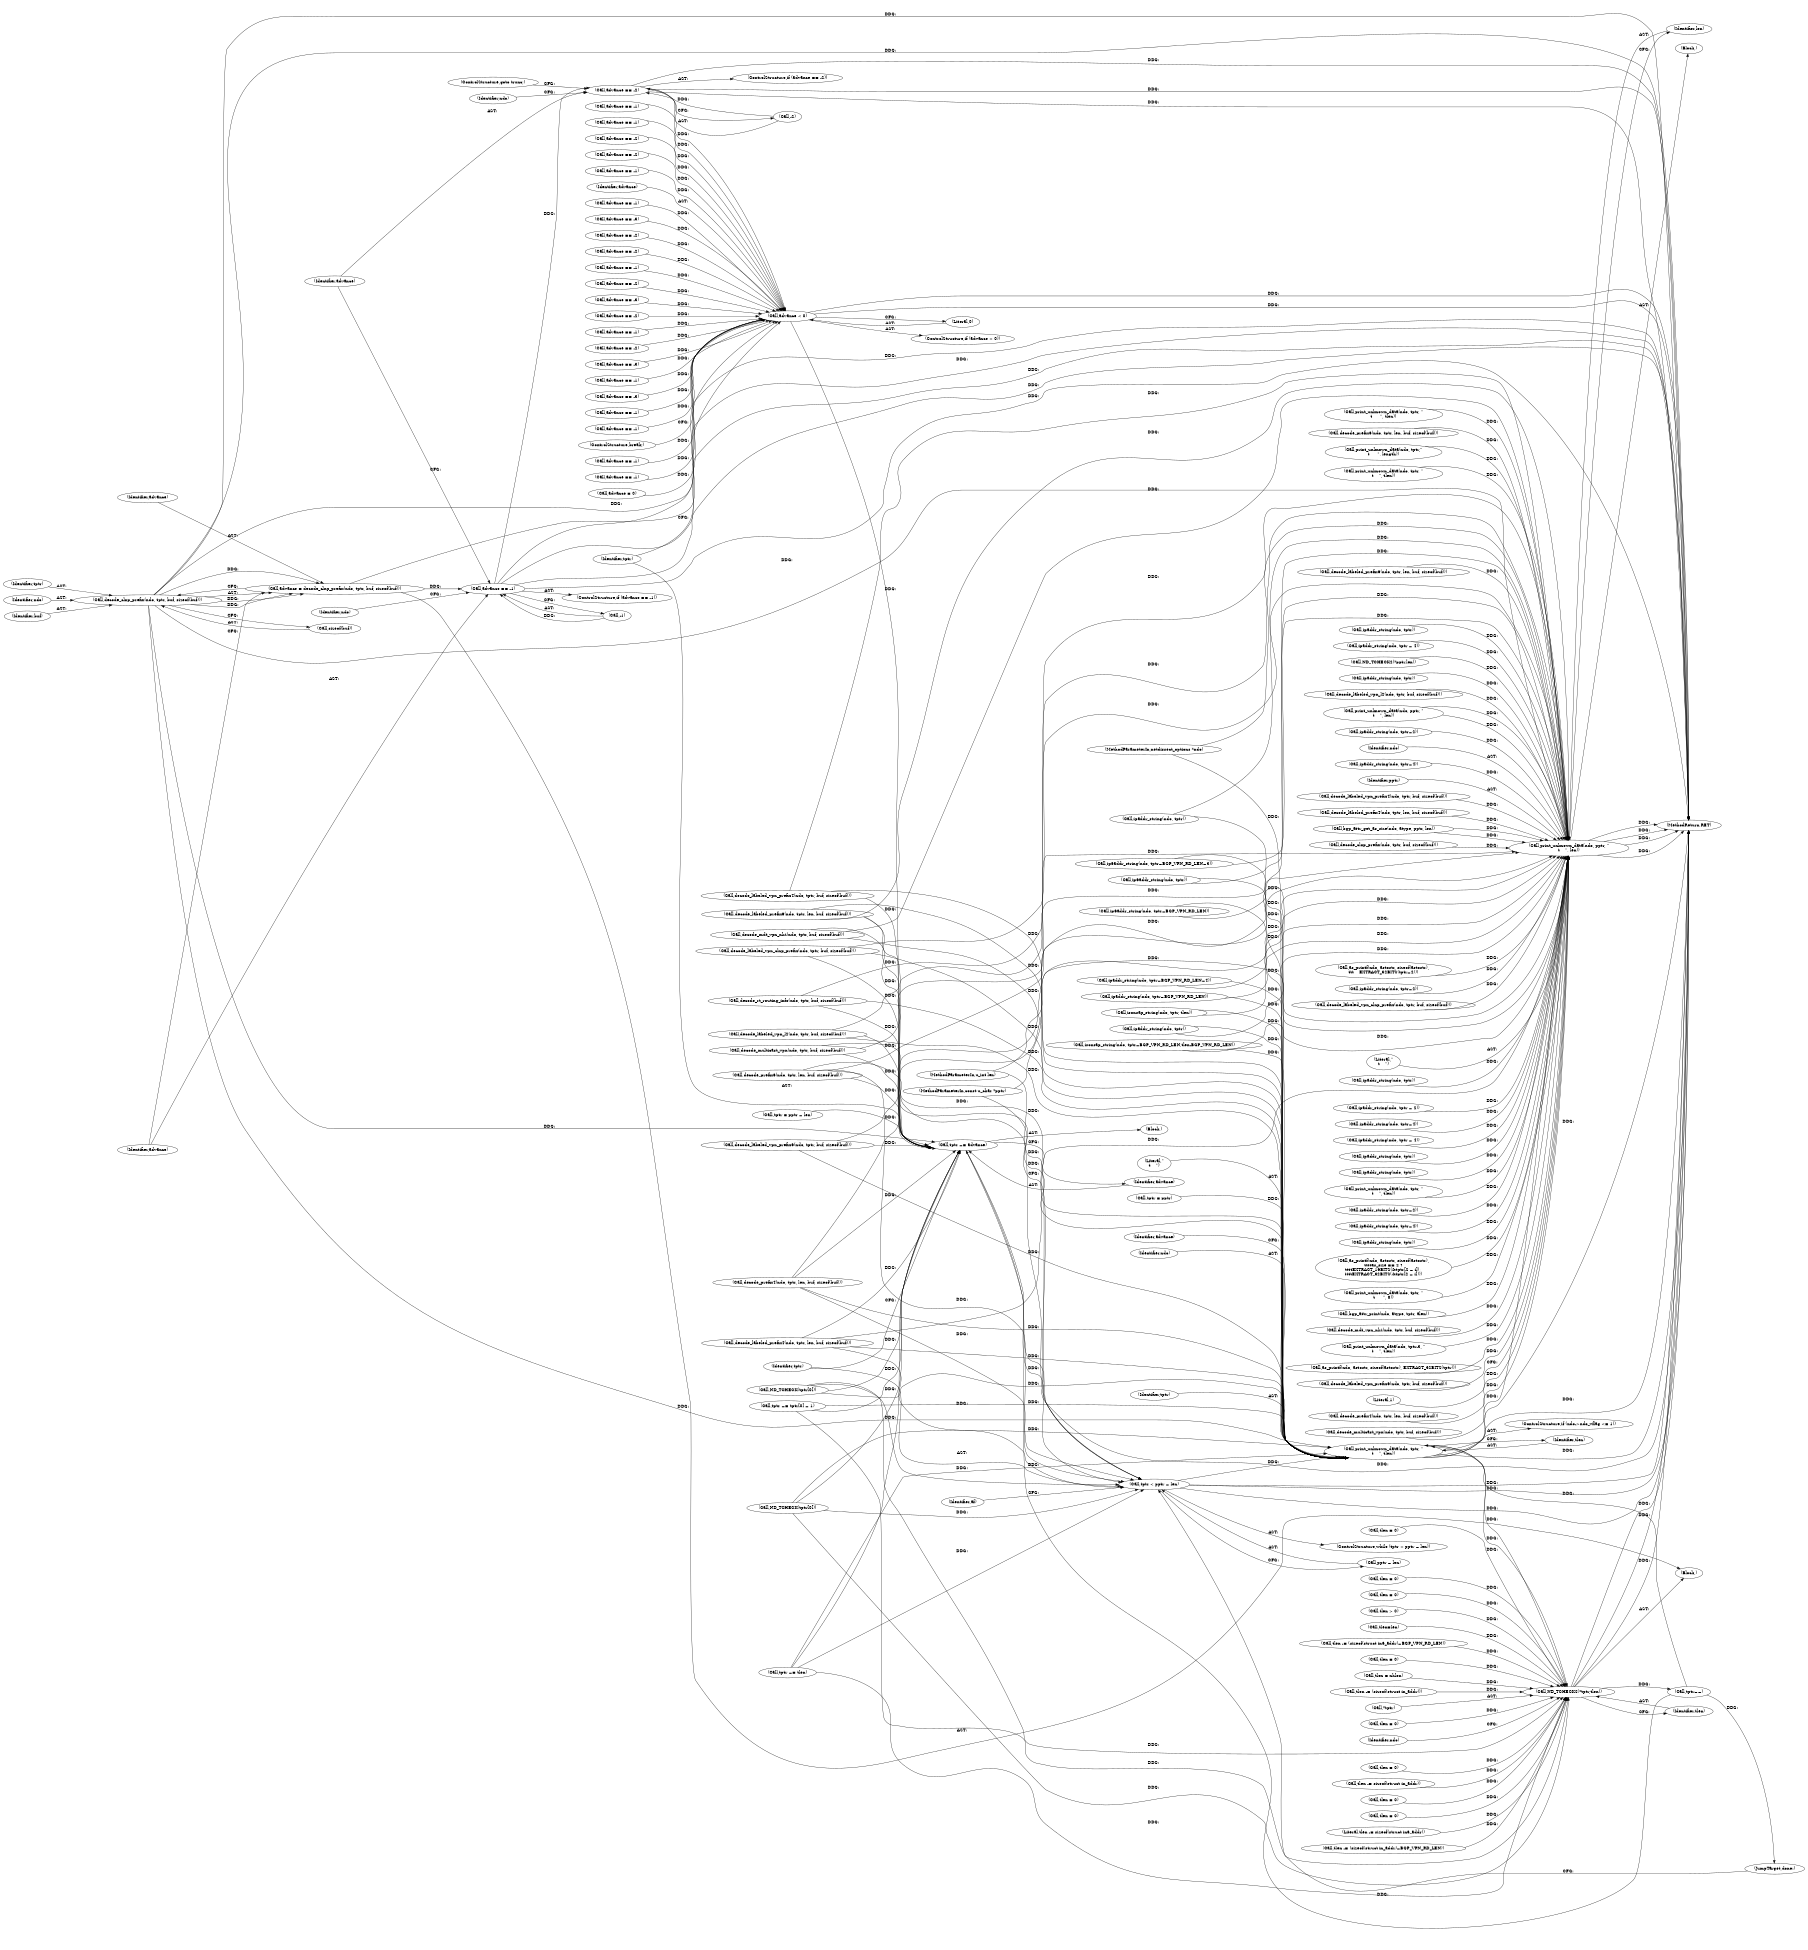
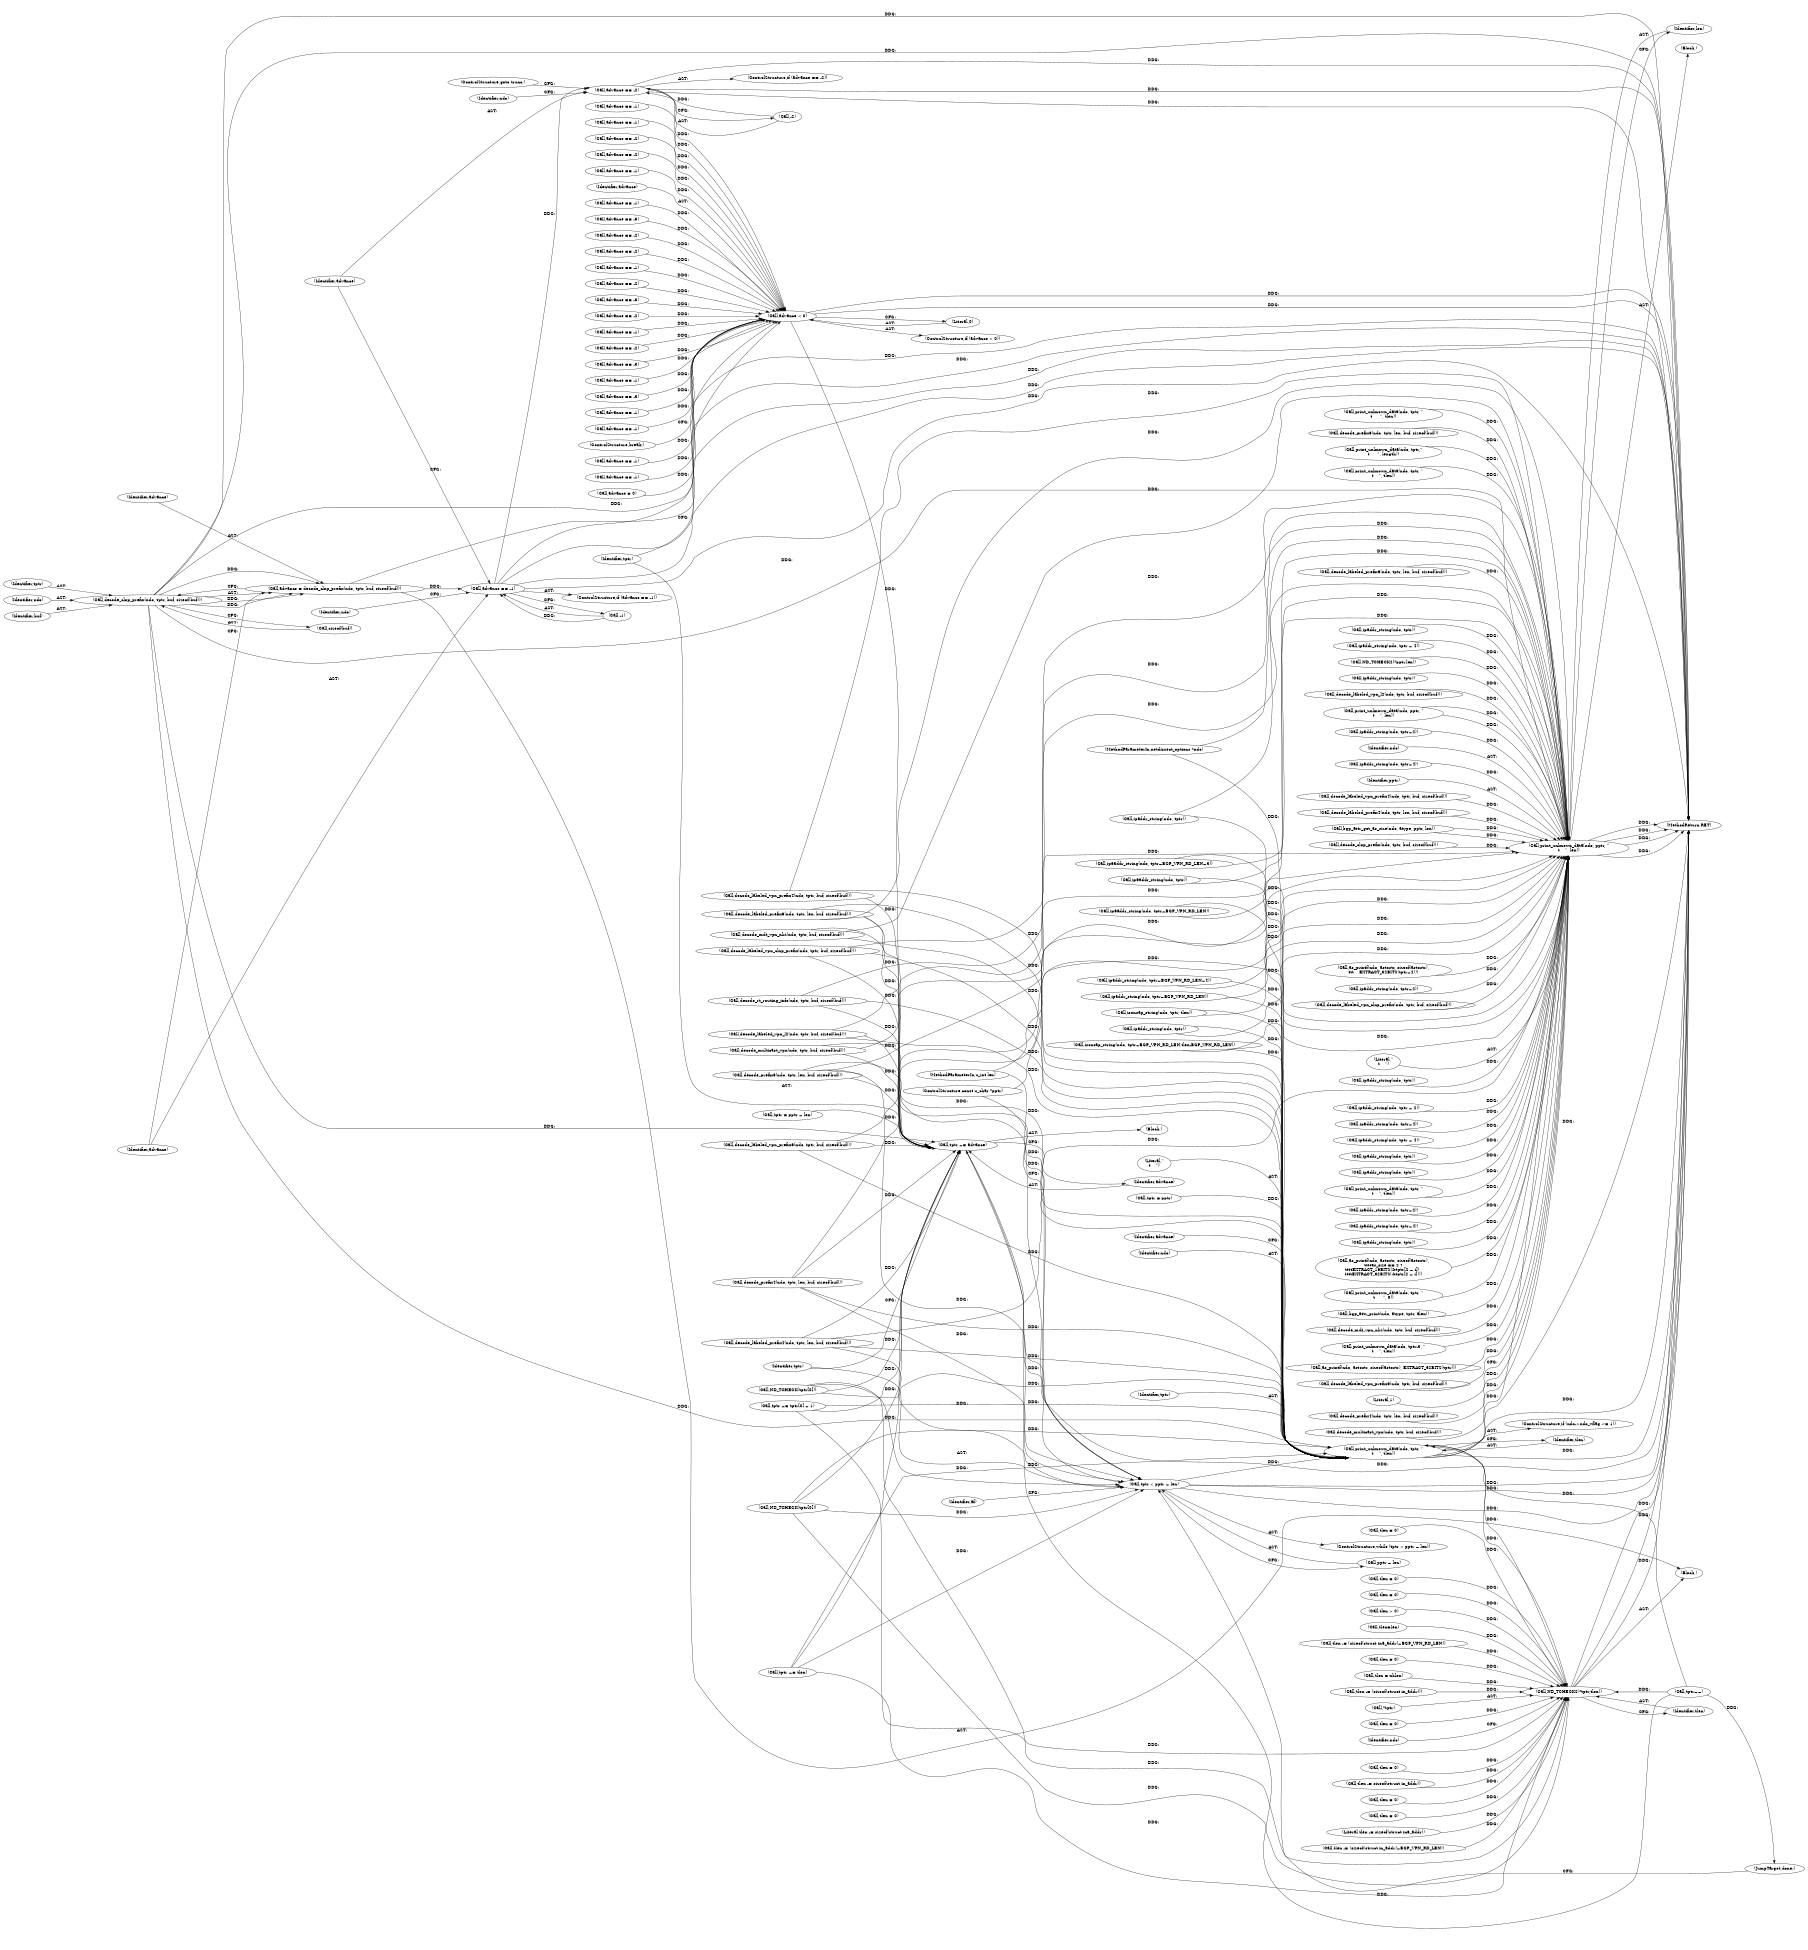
node "(MethodParameterIn,const u_char *pptr)": label "(MethodParameterIn,const u_char *pptr)" -> "(ControlStructure,const u_char *pptr)"
edge "(Call,ND_TCHECK2(*tptr,tlen))" -> "(Call,tptr++)": reversed
